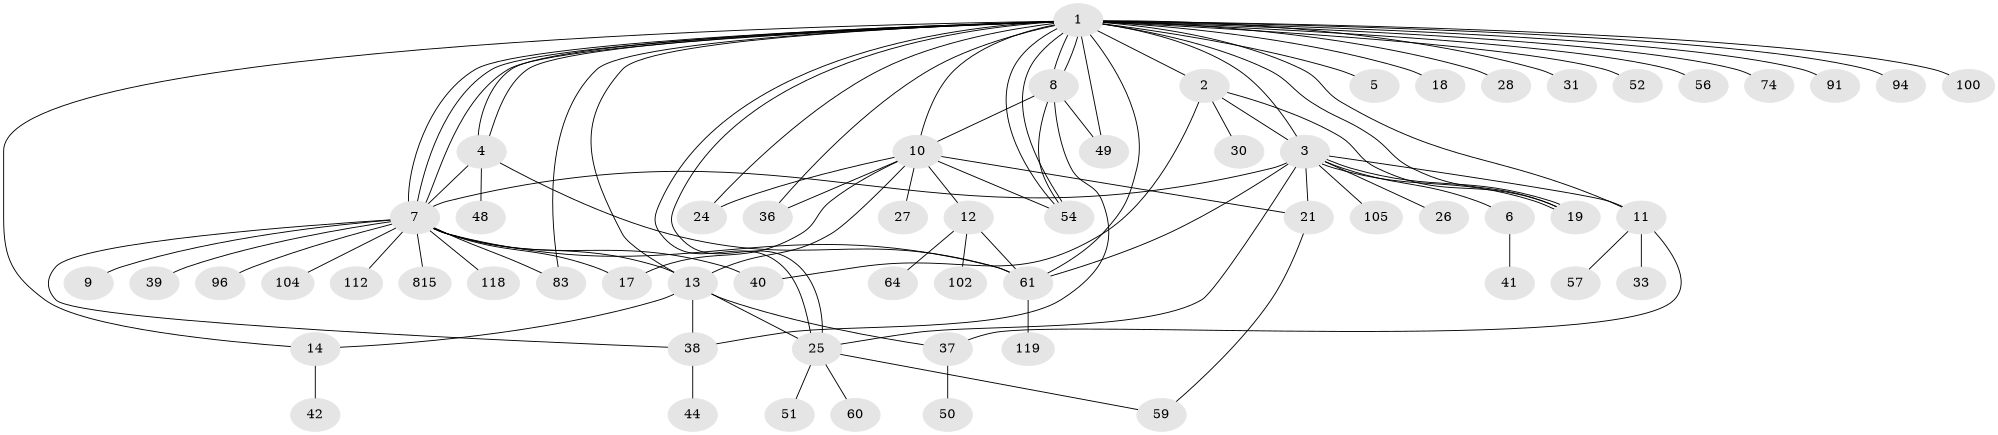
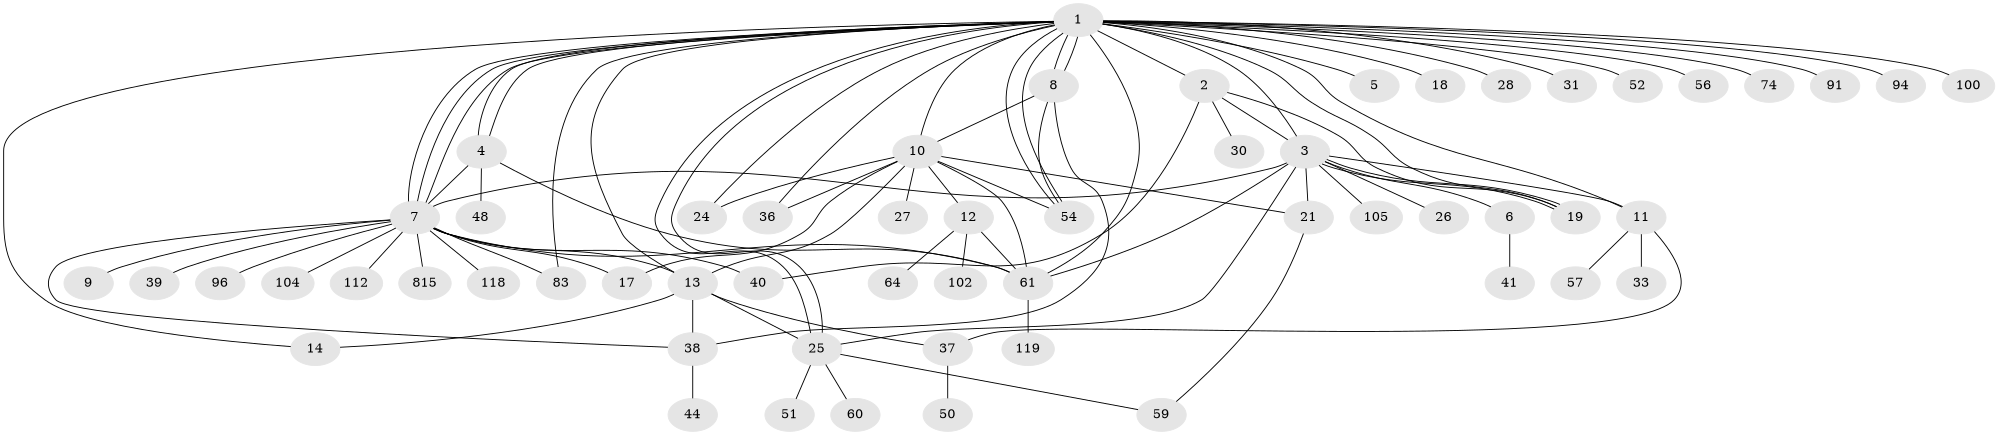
node "49": removed
edge "10" -- "61": added
node "42": removed
